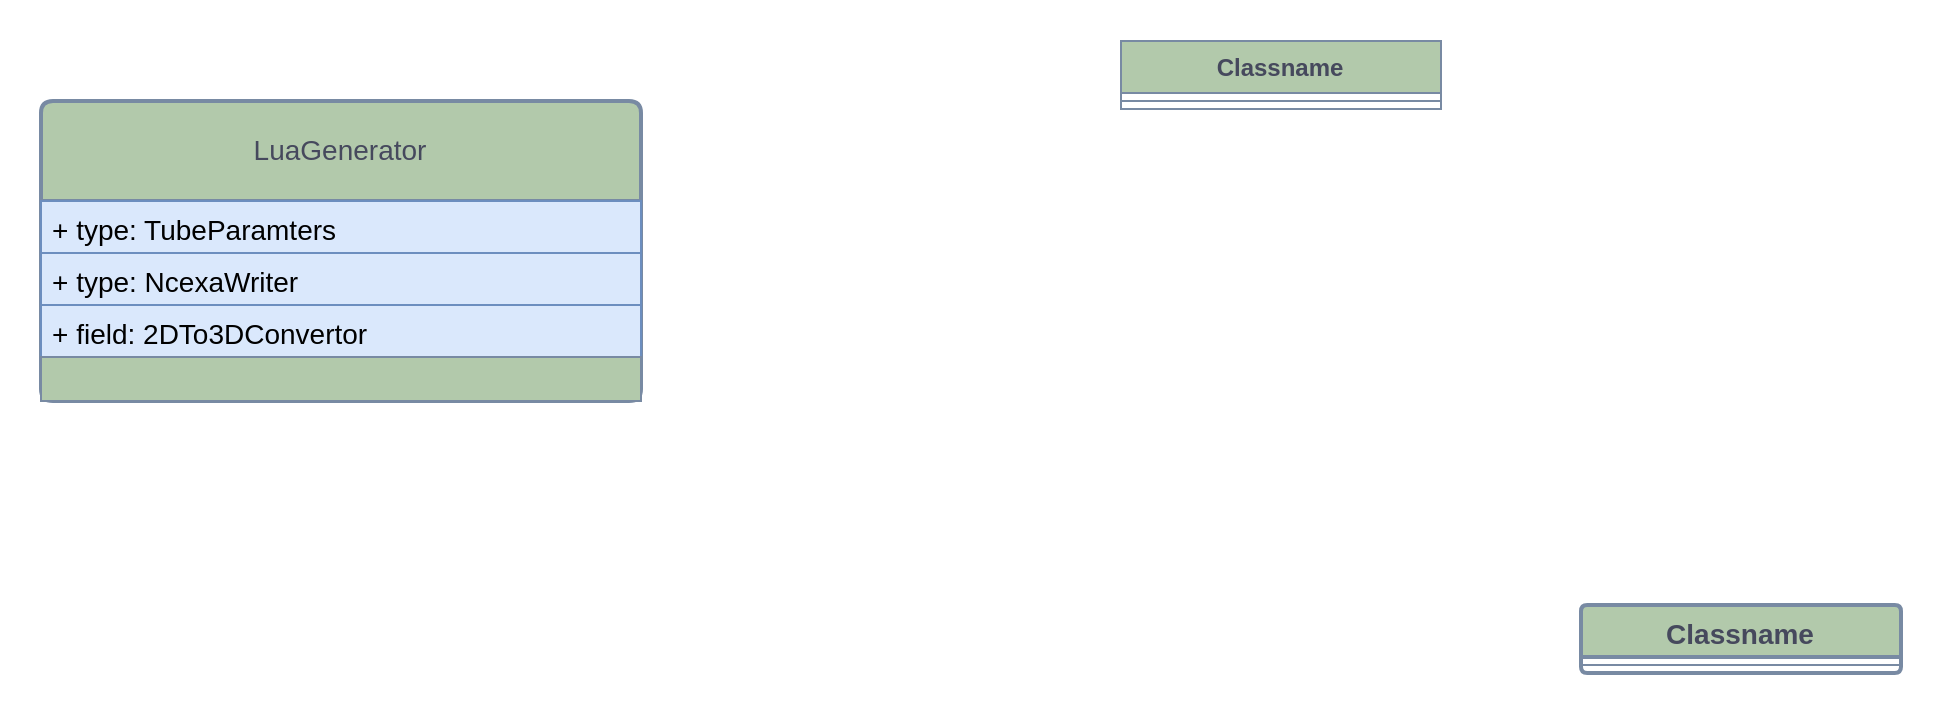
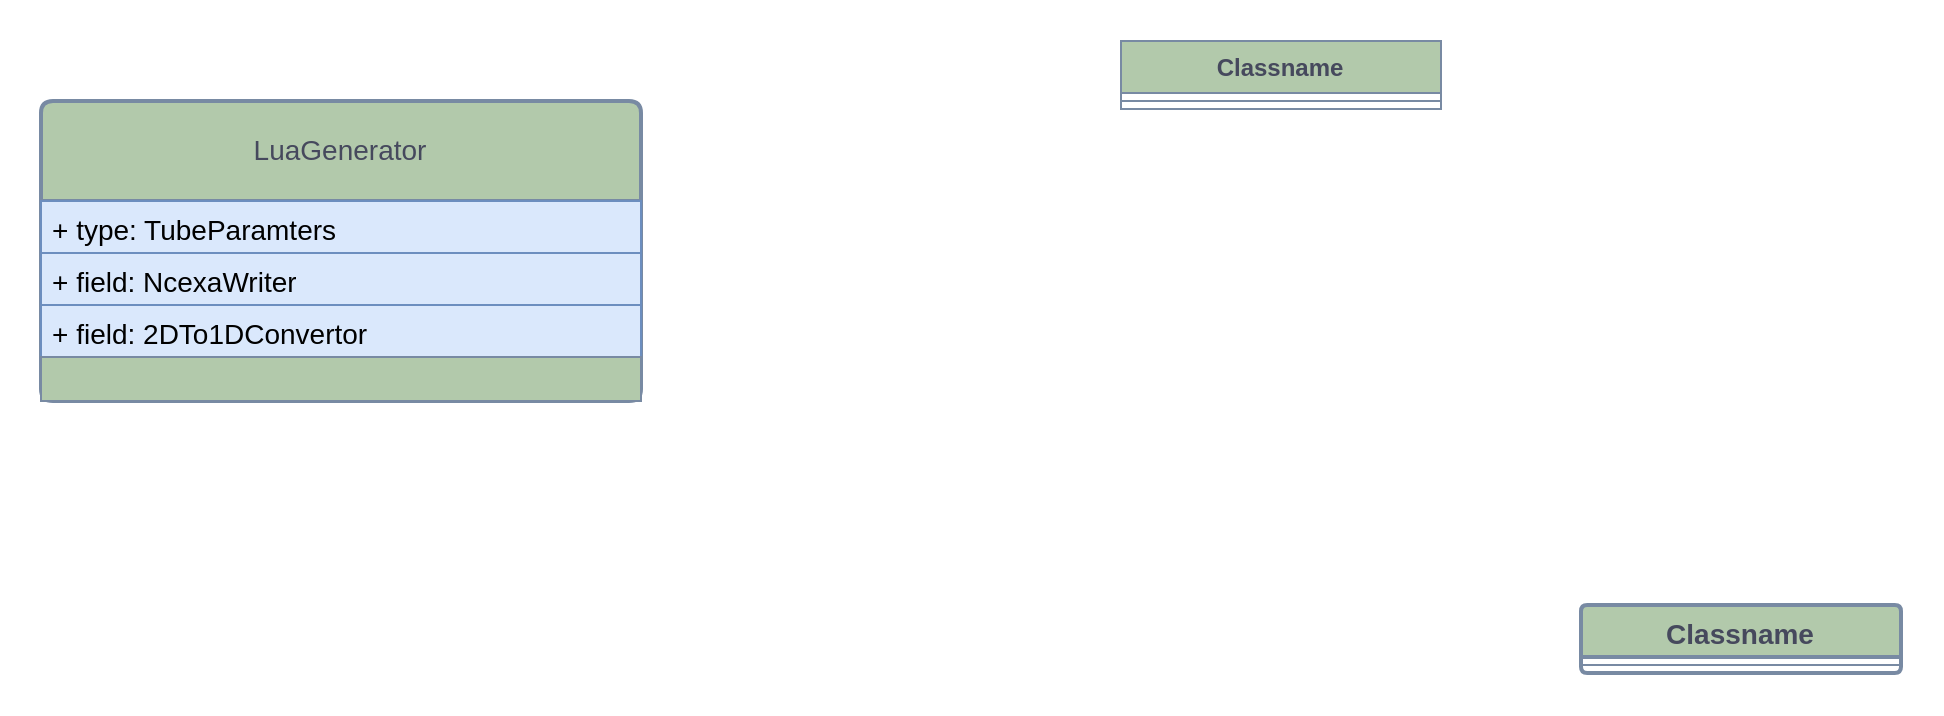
node "+ type: NcexaWriter": label "+ type: NcexaWriter" -> "+ field: NcexaWriter"
node "+ field: 2DTo3DConvertor": label "+ field: 2DTo3DConvertor" -> "+ field: 2DTo1DConvertor"
